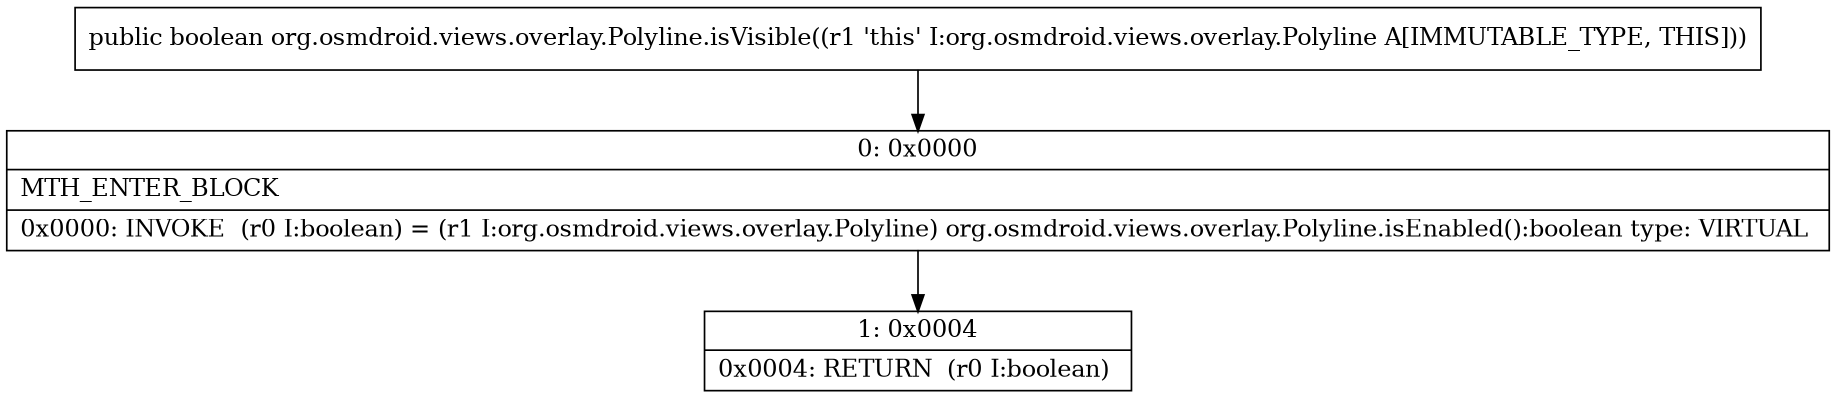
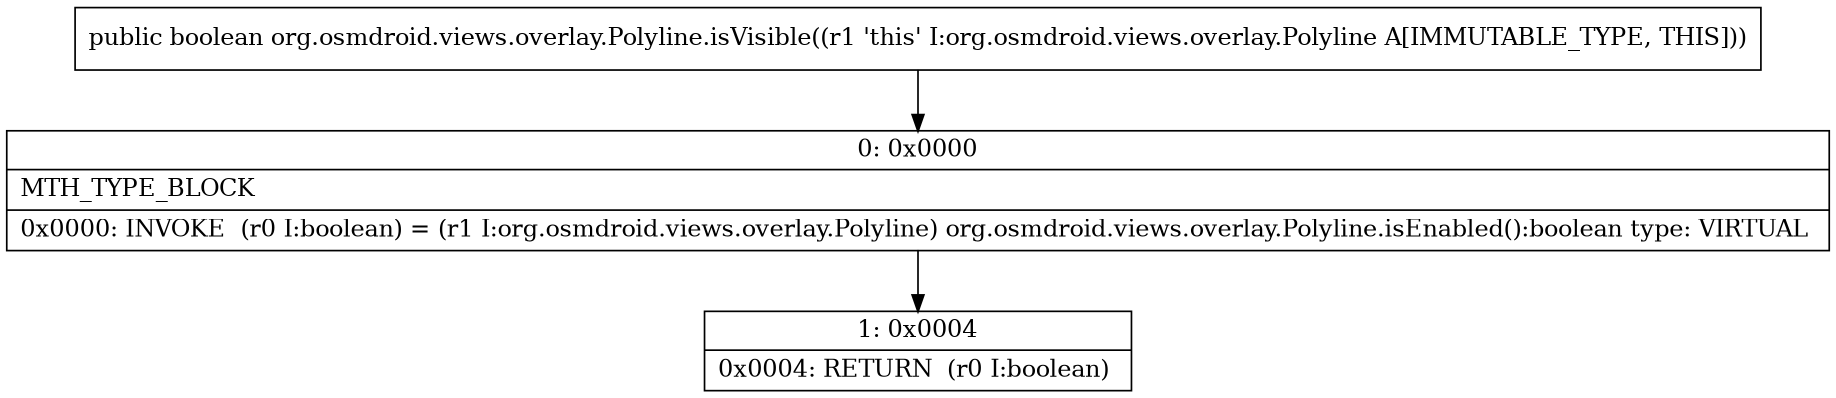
node "0: 0x0000": text "MTH_ENTER_BLOCK" -> "MTH_TYPE_BLOCK"
